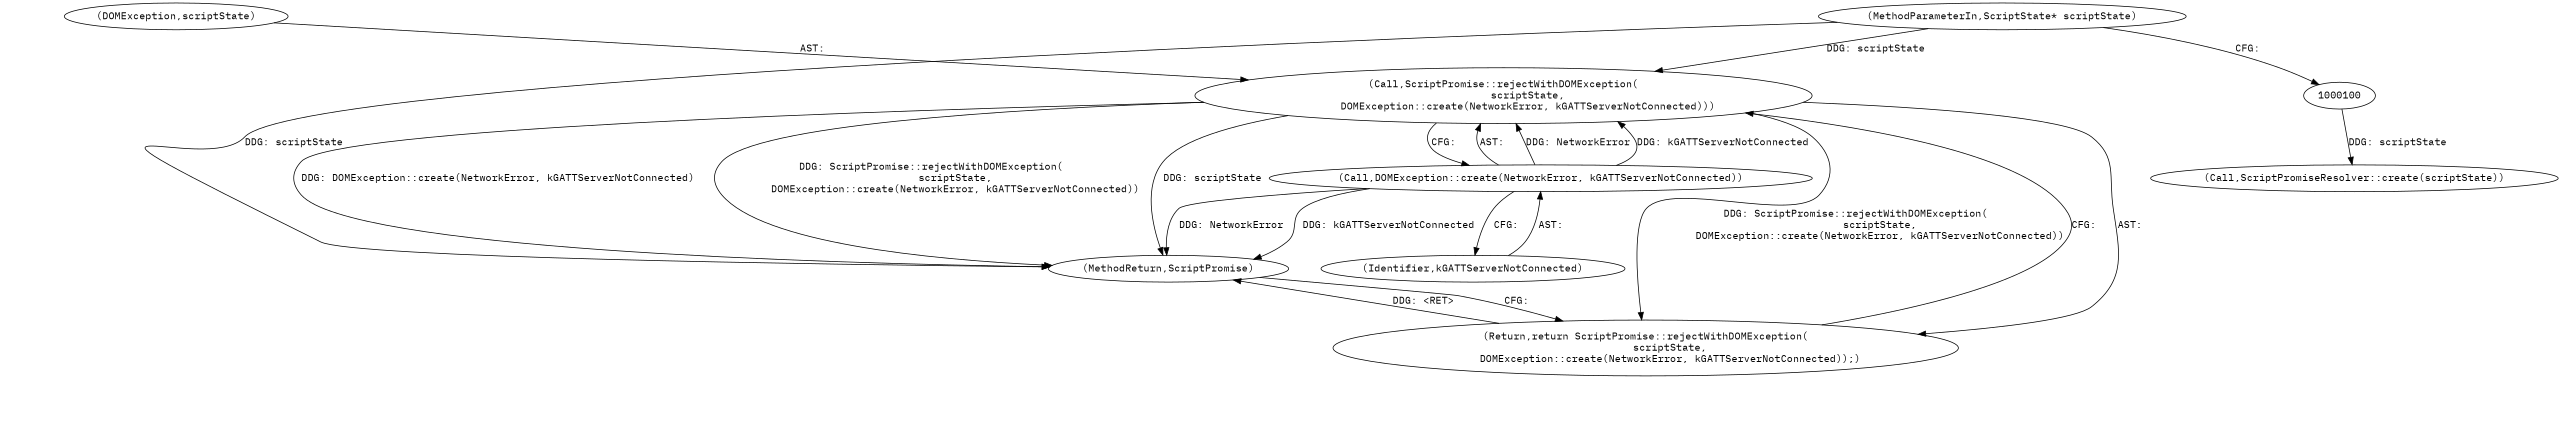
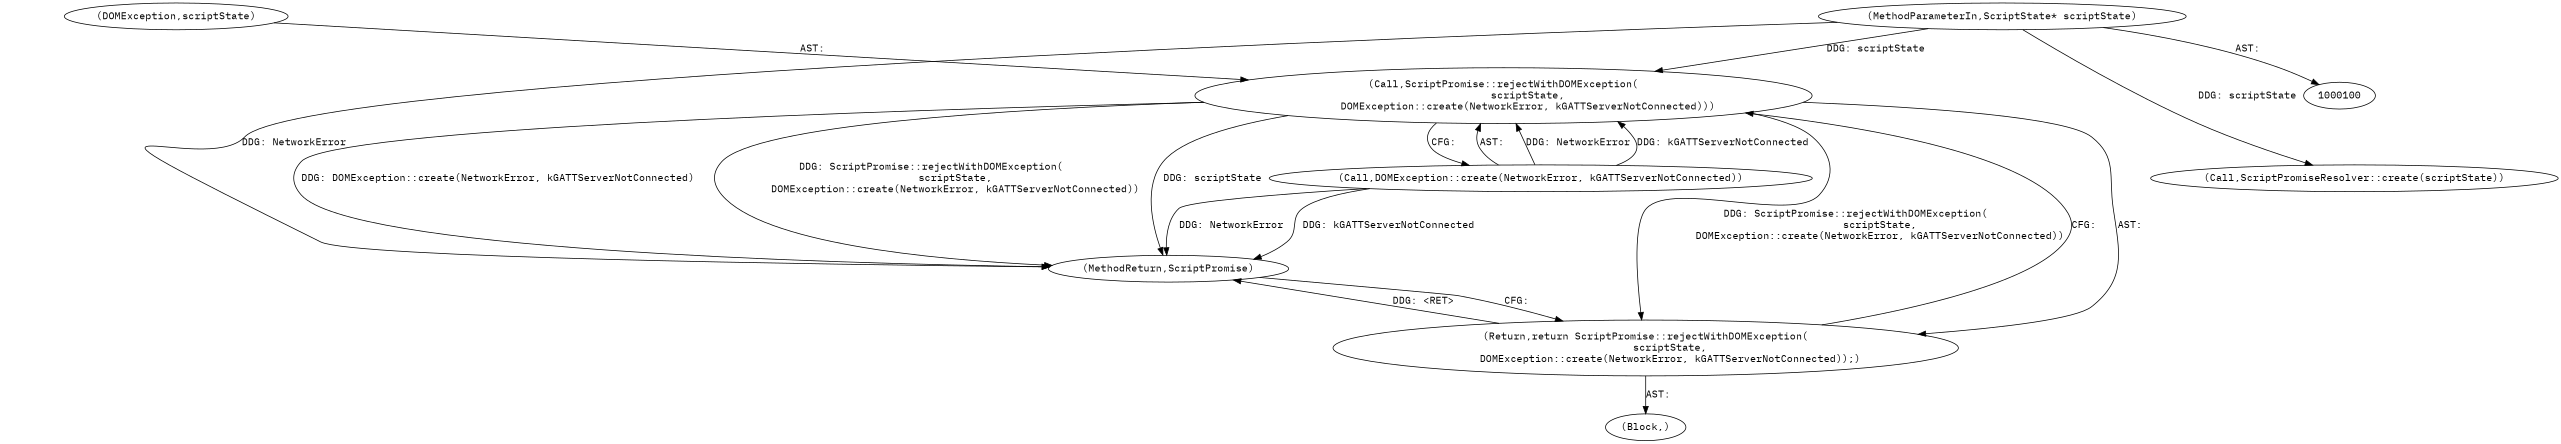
edge "(MethodParameterIn,ScriptState* scriptState)" -> "1000100": label "CFG: " -> "AST: "
edge "1000100" -> "(Call,ScriptPromiseResolver::create(scriptState))": now "(MethodParameterIn,ScriptState* scriptState)" -> "(Call,ScriptPromiseResolver::create(scriptState))"
edge "(MethodParameterIn,ScriptState* scriptState)" -> "(MethodReturn,ScriptPromise)": label "DDG: scriptState" -> "DDG: NetworkError"
node "(Identifier,kGATTServerNotConnected)": removed
node "(Block,)": added
